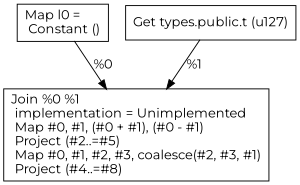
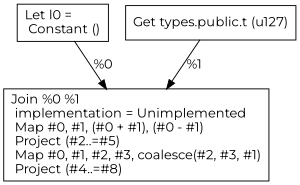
node "Map l0 = Constant ()": label "Map l0 = Constant ()" -> "Let l0 = Constant ()"
